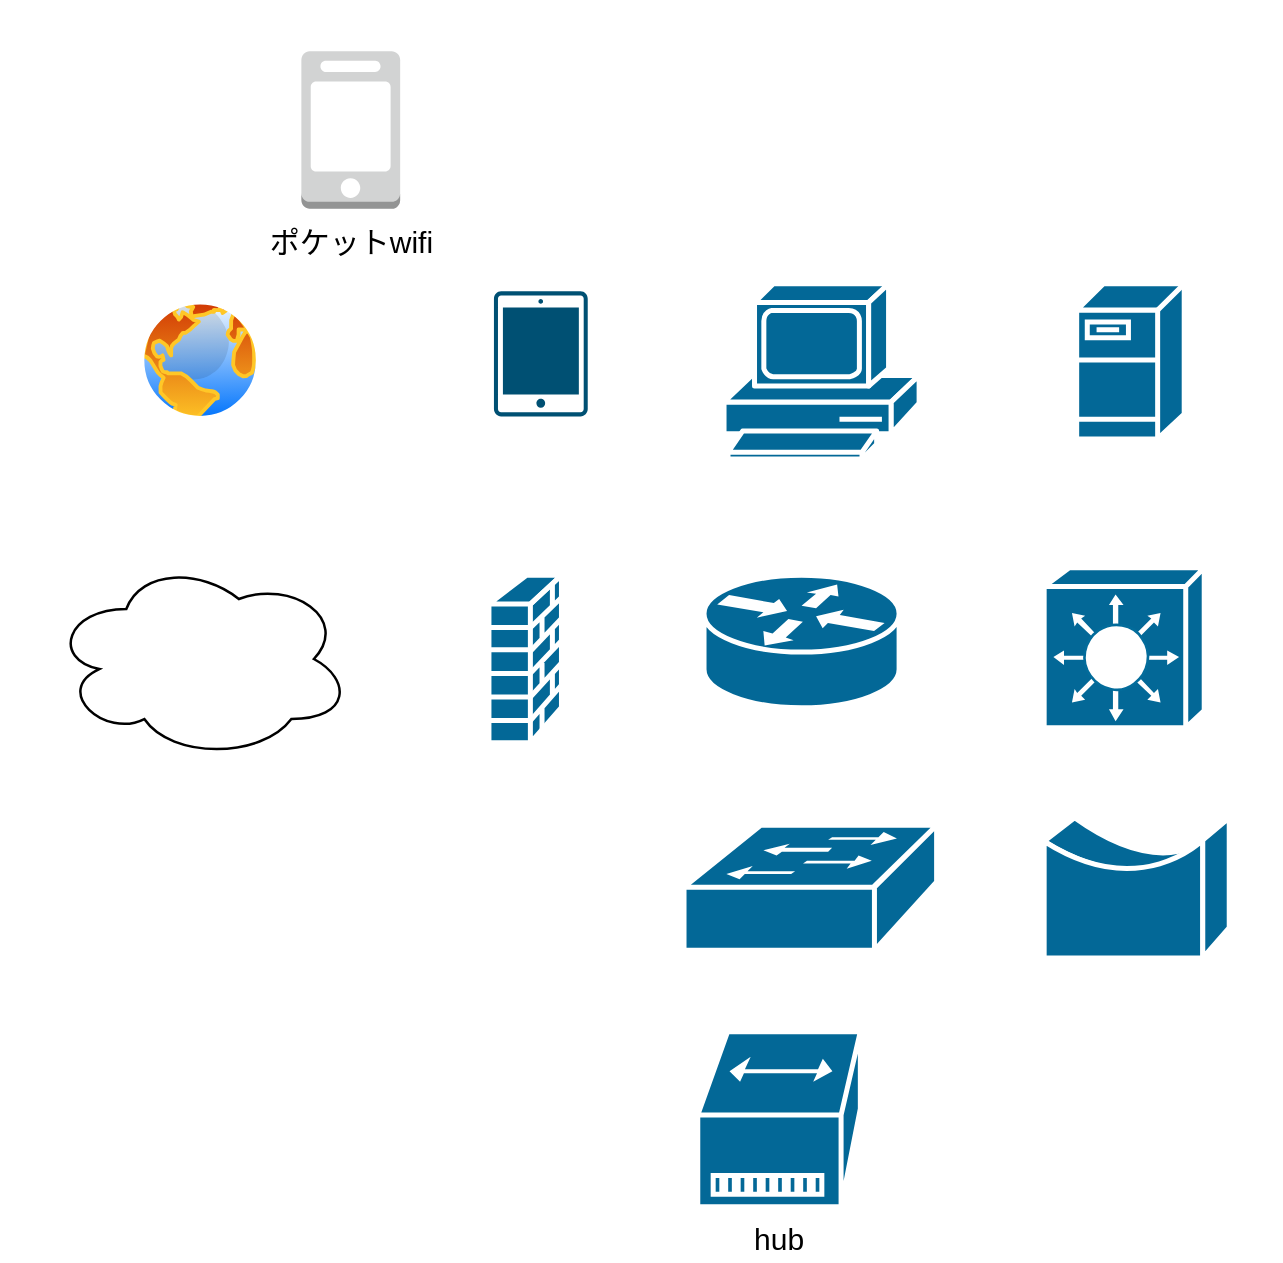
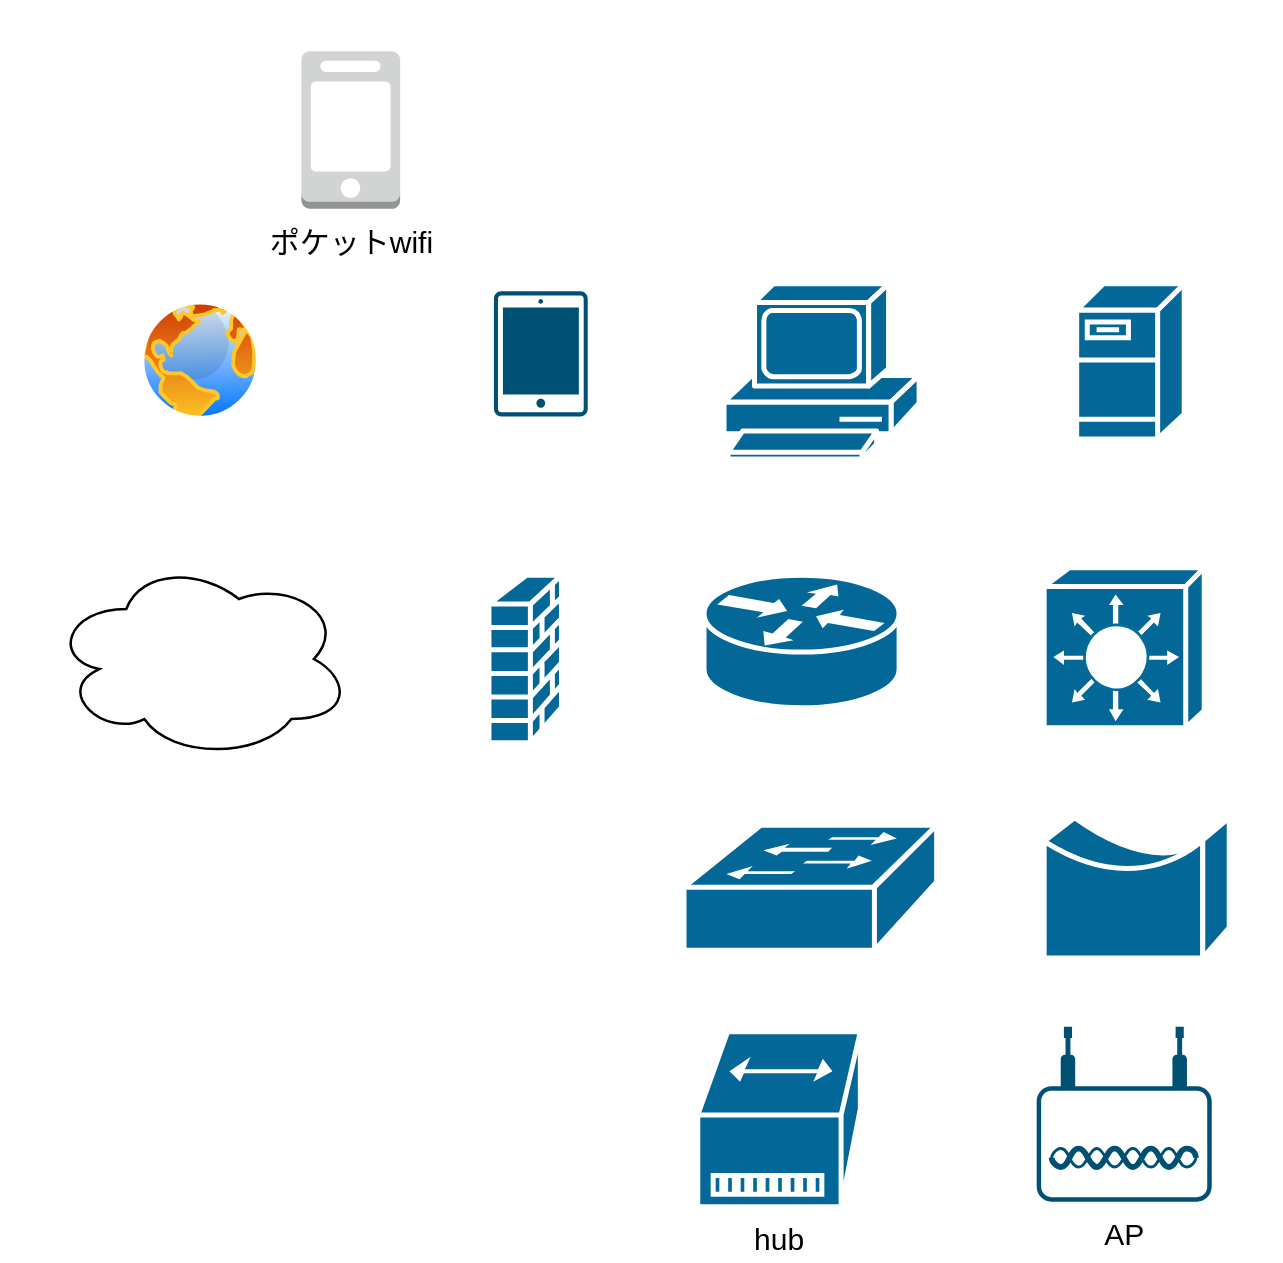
node "AP": added
